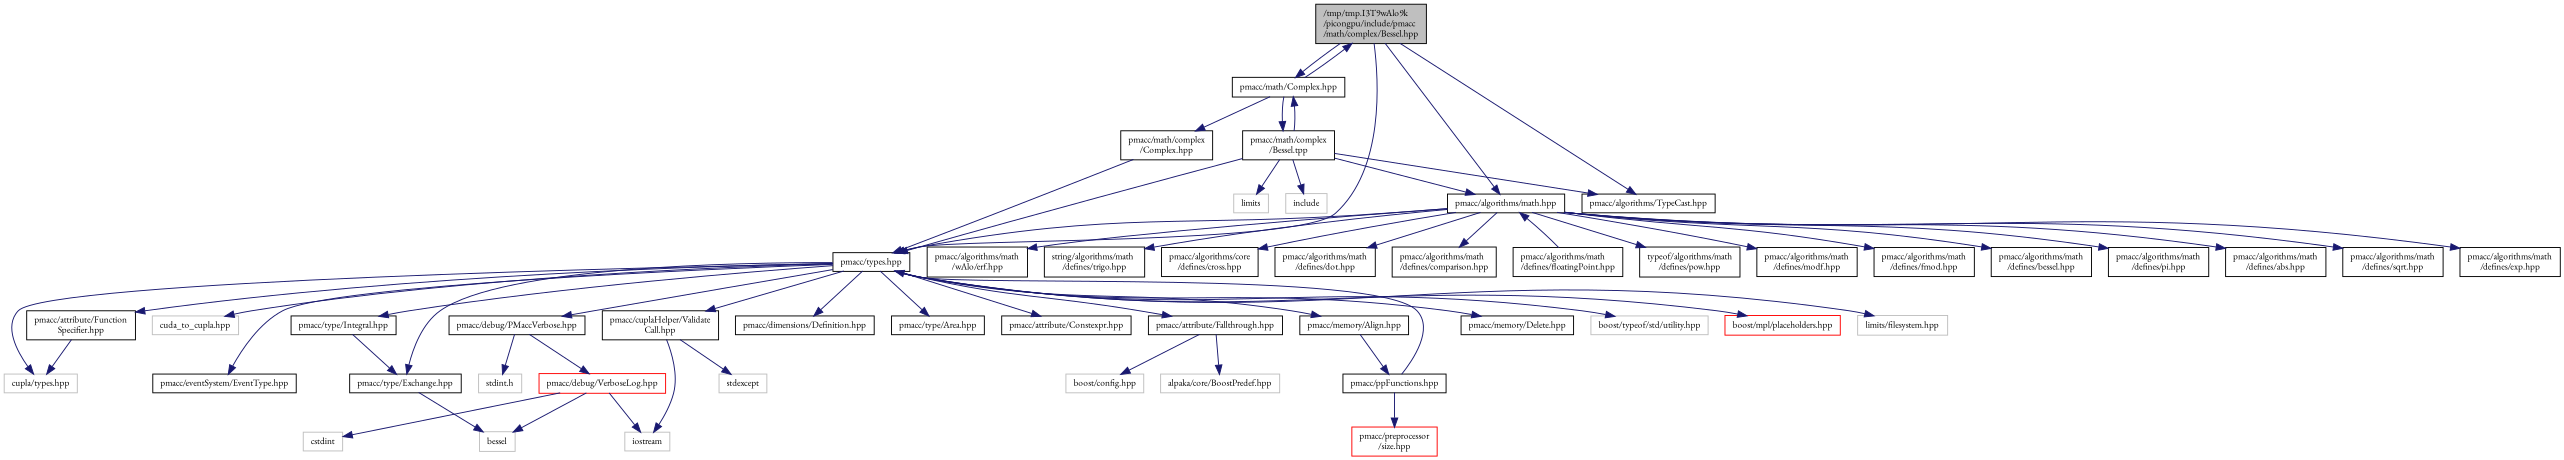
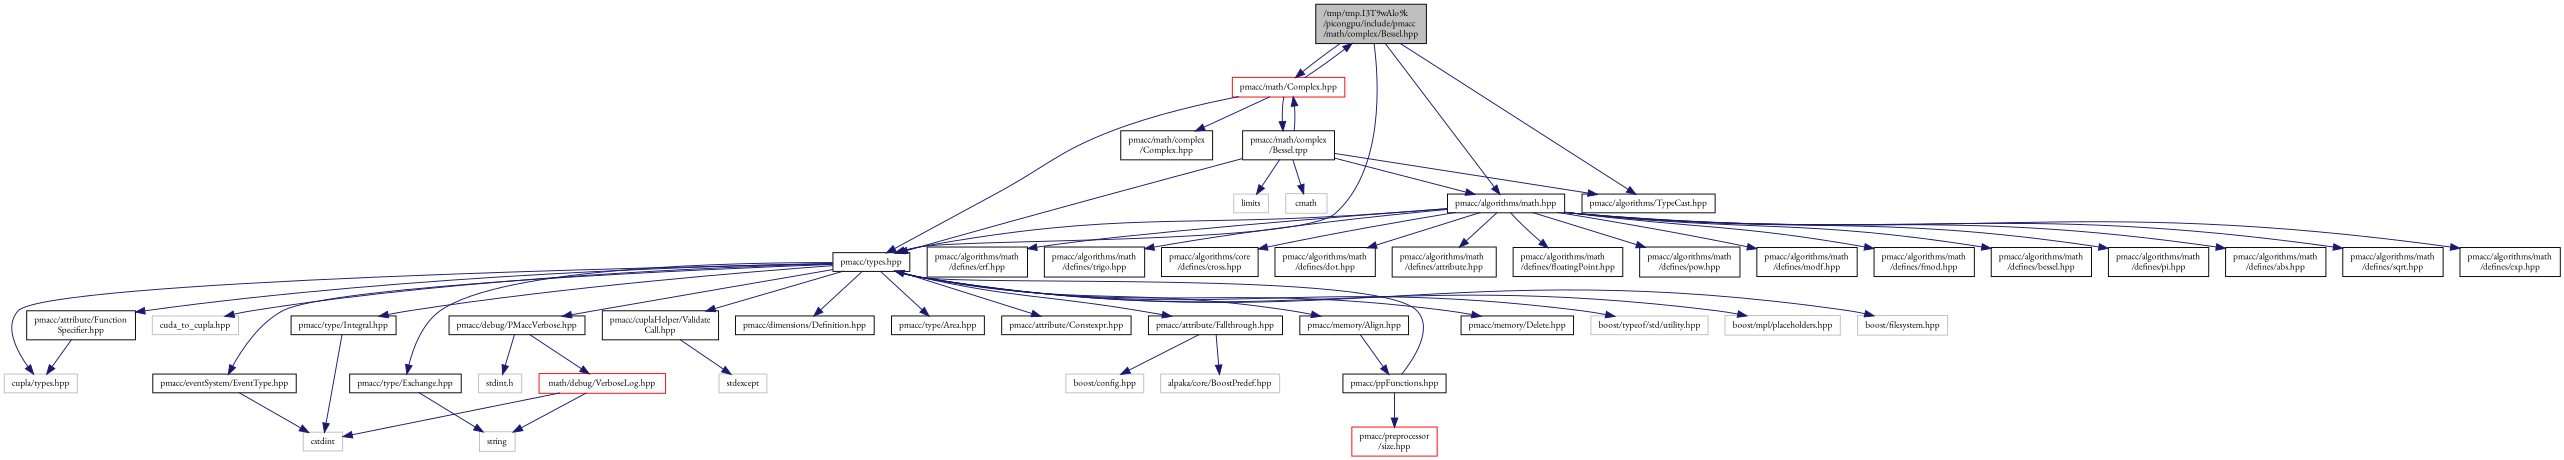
node "pmacc/math/Complex.hpp": color black -> red
node "include": label "include" -> "cmath"
edge "pmacc/math/complex /Complex.hpp" -> "pmacc/types.hpp": now "pmacc/math/Complex.hpp" -> "pmacc/types.hpp"
edge "pmacc/algorithms/math /defines/floatingPoint.hpp" -> "pmacc/algorithms/math.hpp": reversed
node "pmacc/algorithms/math /wAlo/erf.hpp": label "pmacc/algorithms/math /wAlo/erf.hpp" -> "pmacc/algorithms/math /defines/erf.hpp"
node "string/algorithms/math /defines/trigo.hpp": label "string/algorithms/math /defines/trigo.hpp" -> "pmacc/algorithms/math /defines/trigo.hpp"
node "pmacc/algorithms/math /defines/comparison.hpp": label "pmacc/algorithms/math /defines/comparison.hpp" -> "pmacc/algorithms/math /defines/attribute.hpp"
node "typeof/algorithms/math /defines/pow.hpp": label "typeof/algorithms/math /defines/pow.hpp" -> "pmacc/algorithms/math /defines/pow.hpp"
node "boost/mpl/placeholders.hpp": color red -> grey75
node "limits/filesystem.hpp": label "limits/filesystem.hpp" -> "boost/filesystem.hpp"
edge "pmacc/type/Integral.hpp" -> "pmacc/type/Exchange.hpp": now "pmacc/type/Integral.hpp" -> "cstdint"
node "pmacc/debug/VerboseLog.hpp": label "pmacc/debug/VerboseLog.hpp" -> "math/debug/VerboseLog.hpp"
edge "pmacc/eventSystem/EventType.hpp" -> "cstdint": added
node "bessel": label "bessel" -> "string"
node "iostream": removed
